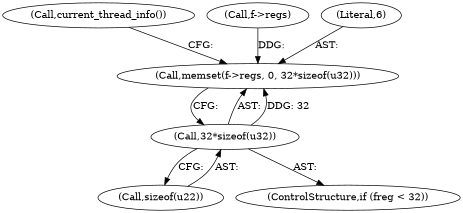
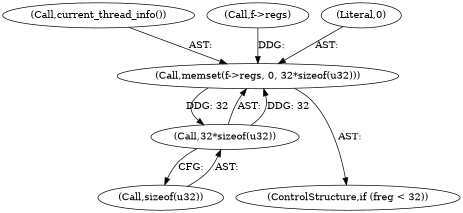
node "(Literal,6)": label "(Literal,6)" -> "(Literal,0)"
edge "(Call,current_thread_info())" -> "(Call,memset(f->regs, 0, 32*sizeof(u32)))": label "CFG: " -> "AST: "
edge "(Call,memset(f->regs, 0, 32*sizeof(u32)))" -> "(Call,32*sizeof(u32))": label "CFG: " -> "DDG: 32"
edge "(Call,32*sizeof(u32))" -> "(ControlStructure,if (freg < 32))": now "(Call,memset(f->regs, 0, 32*sizeof(u32)))" -> "(ControlStructure,if (freg < 32))"
node "(Call,sizeof(u22))": label "(Call,sizeof(u22))" -> "(Call,sizeof(u32))"
